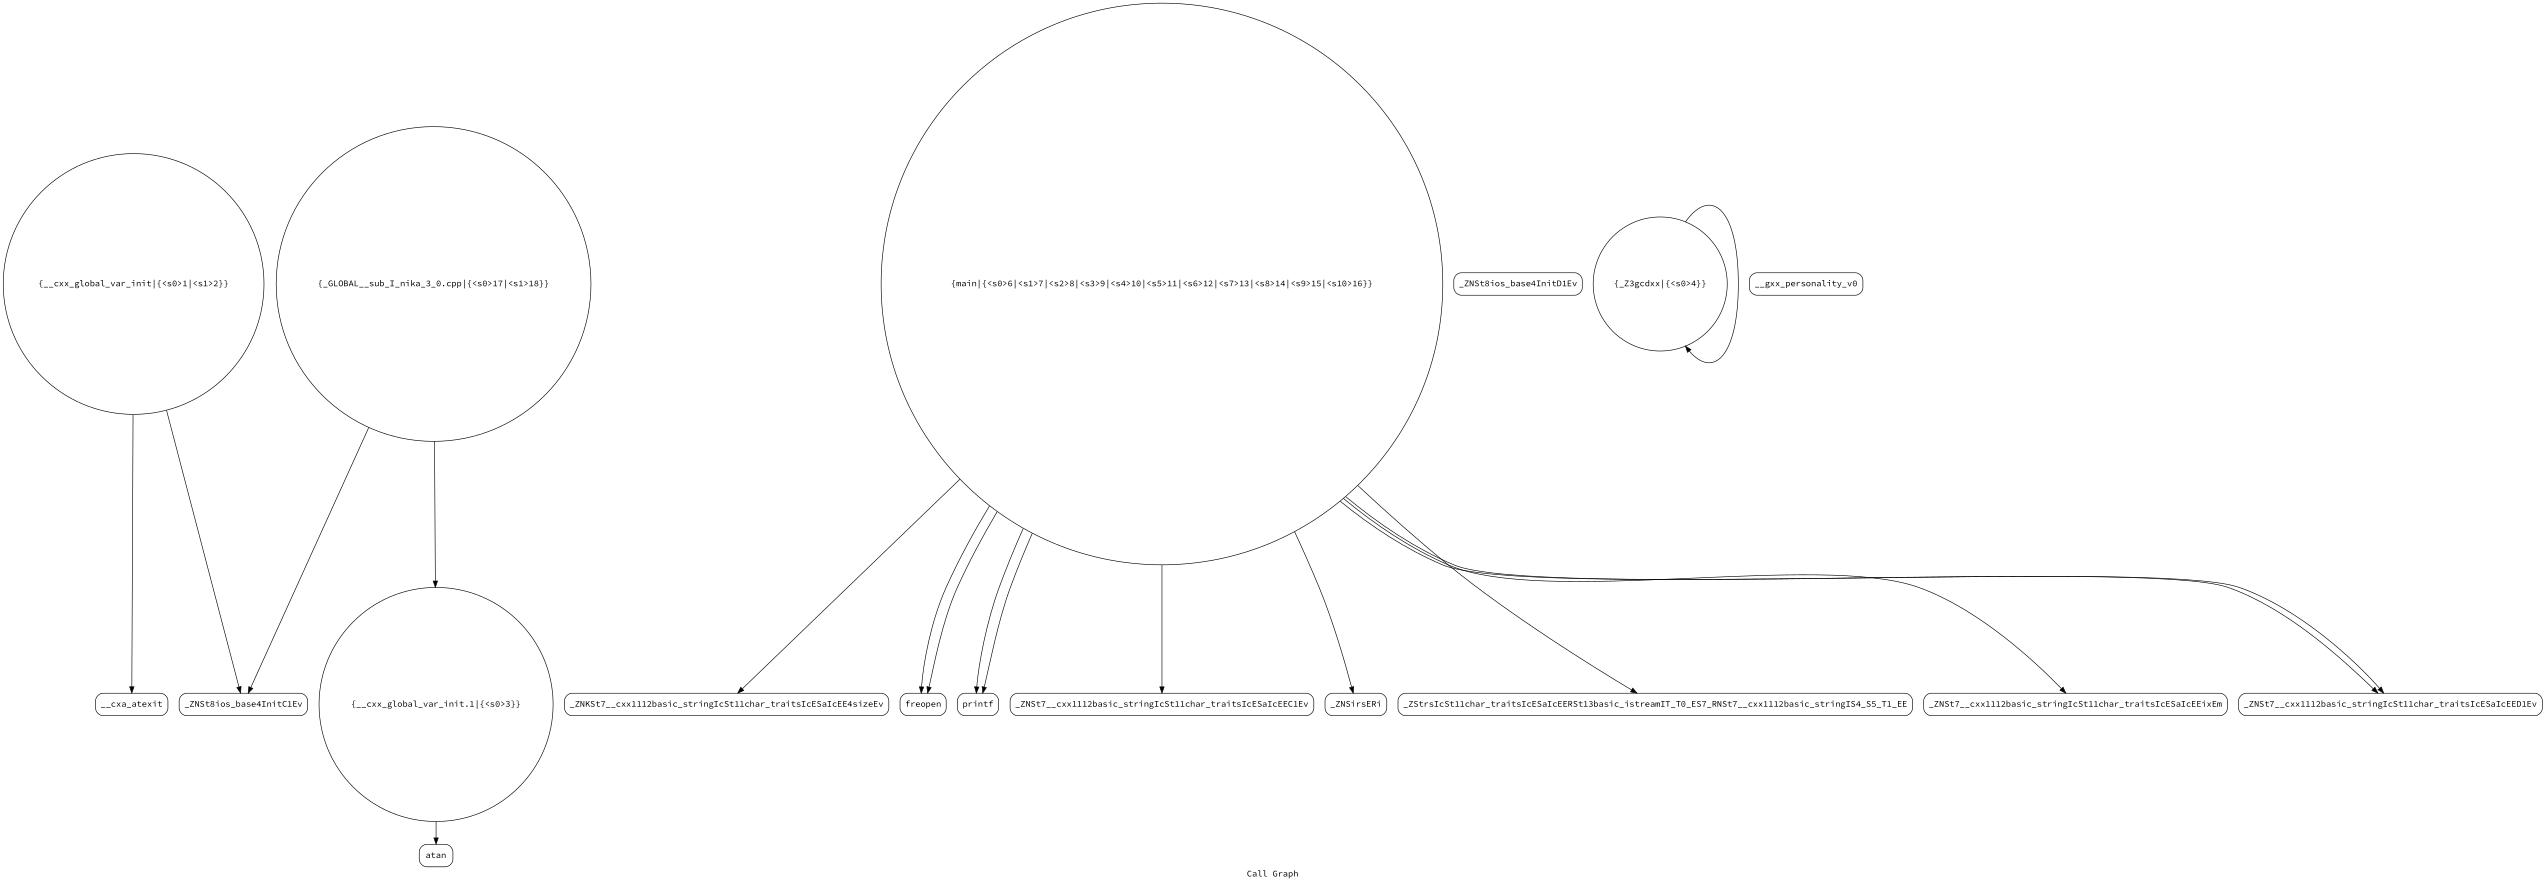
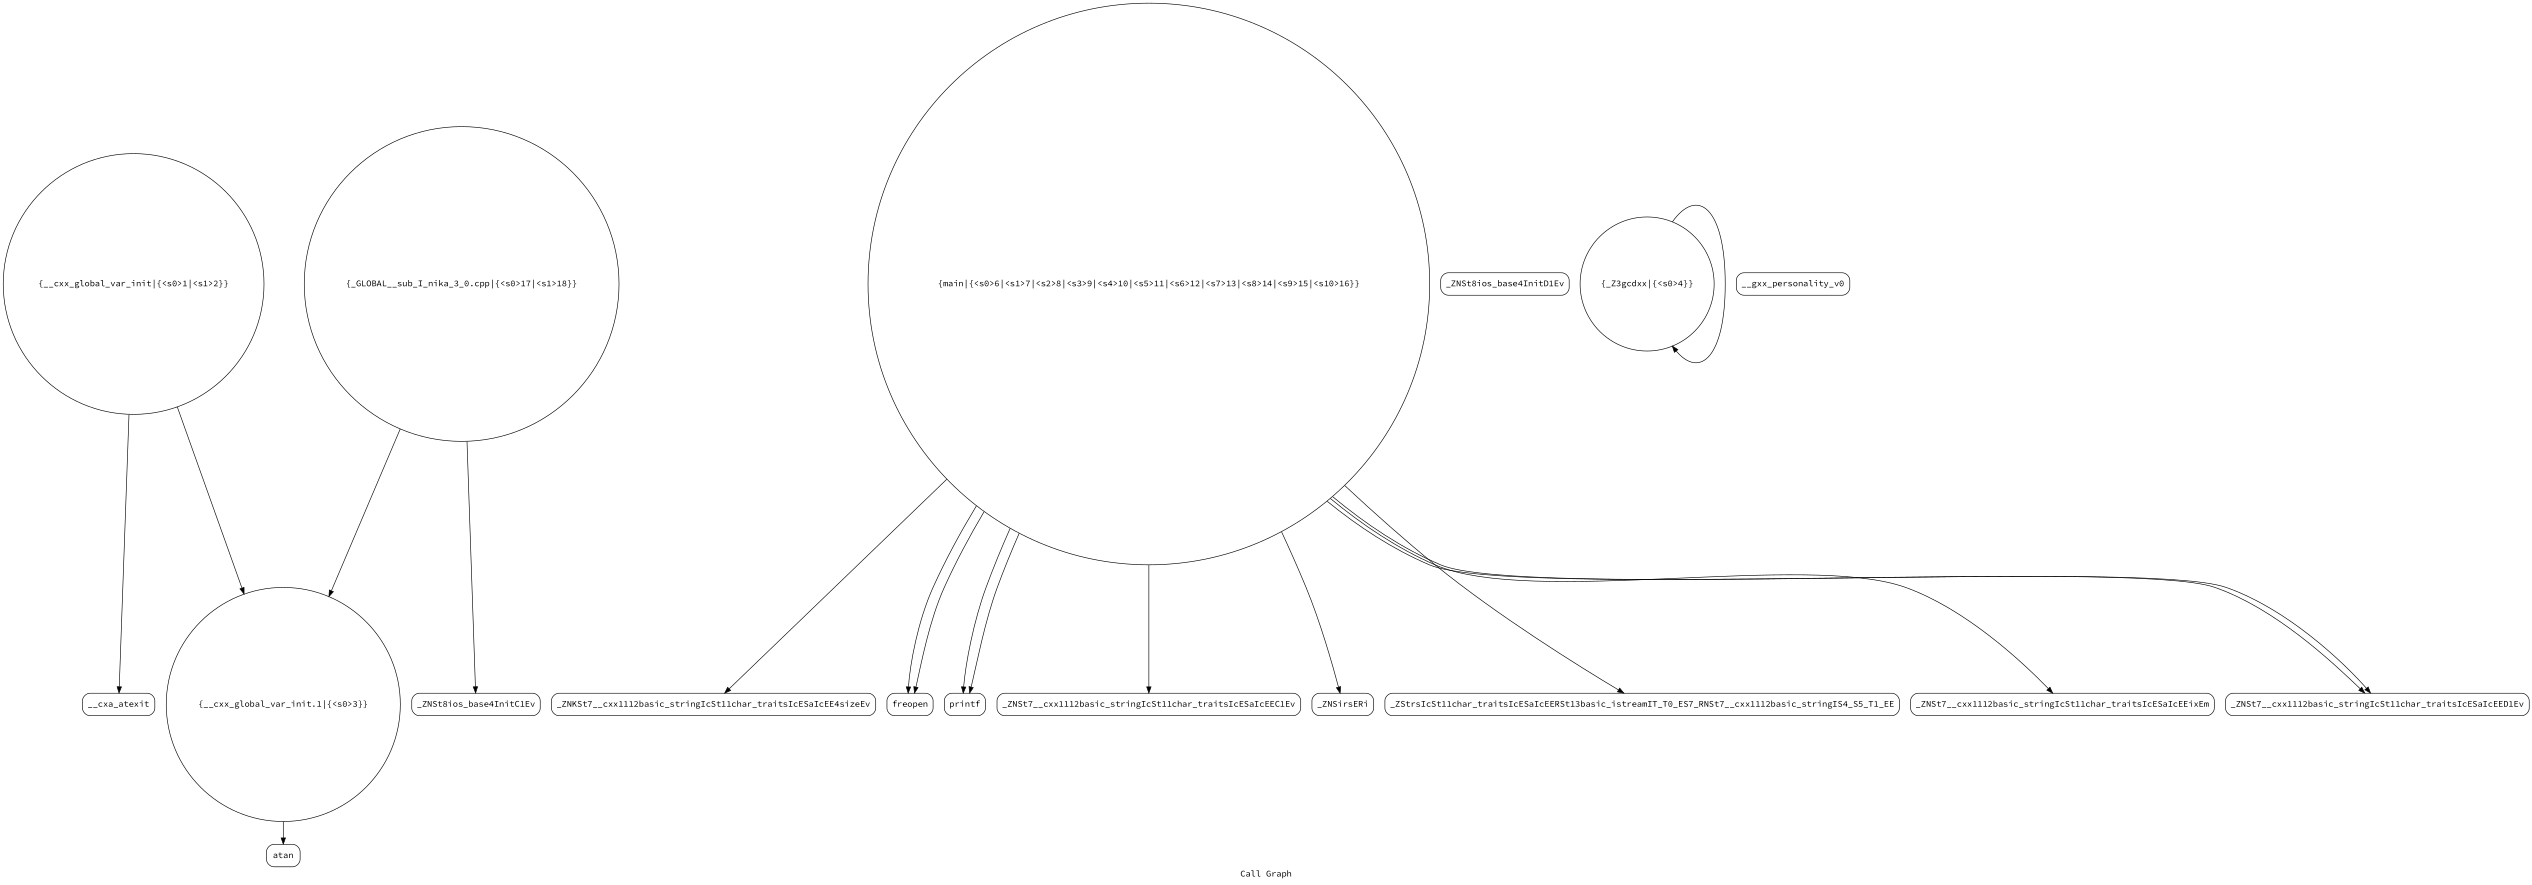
edge "{__cxx_global_var_init|{<s0>1|<s1>2}}" -> "_ZNSt8ios_base4InitC1Ev": now "{__cxx_global_var_init|{<s0>1|<s1>2}}" -> "{__cxx_global_var_init.1|{<s0>3}}"
